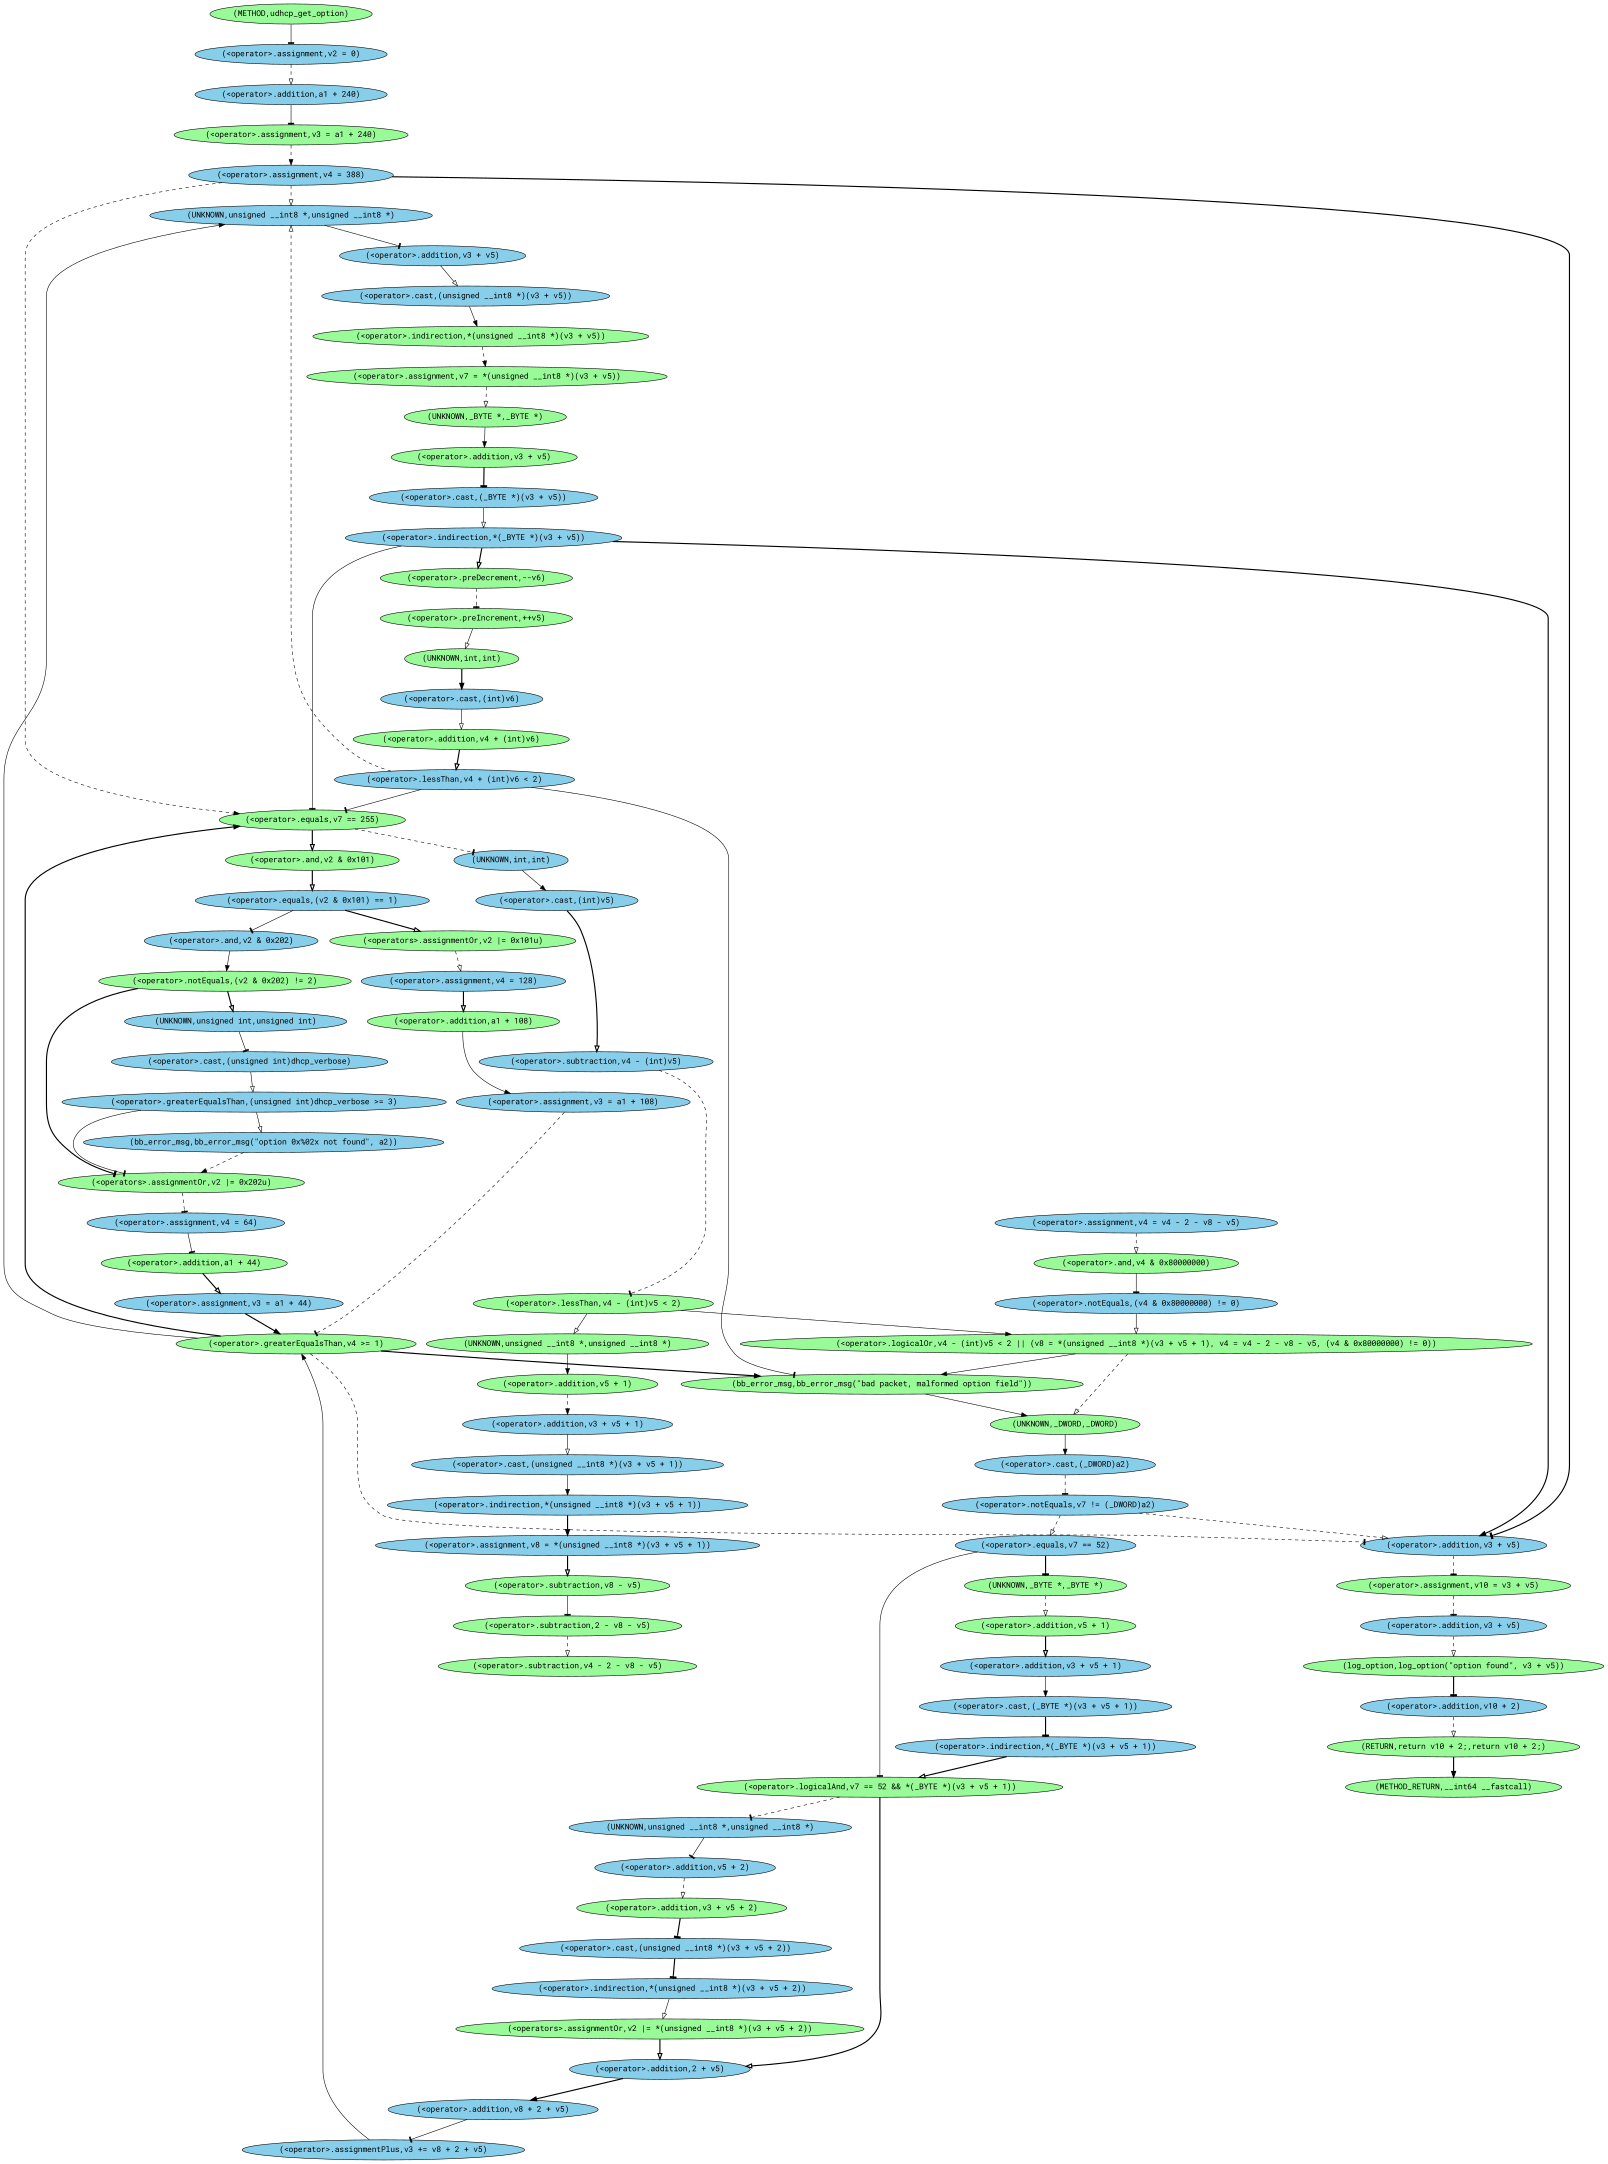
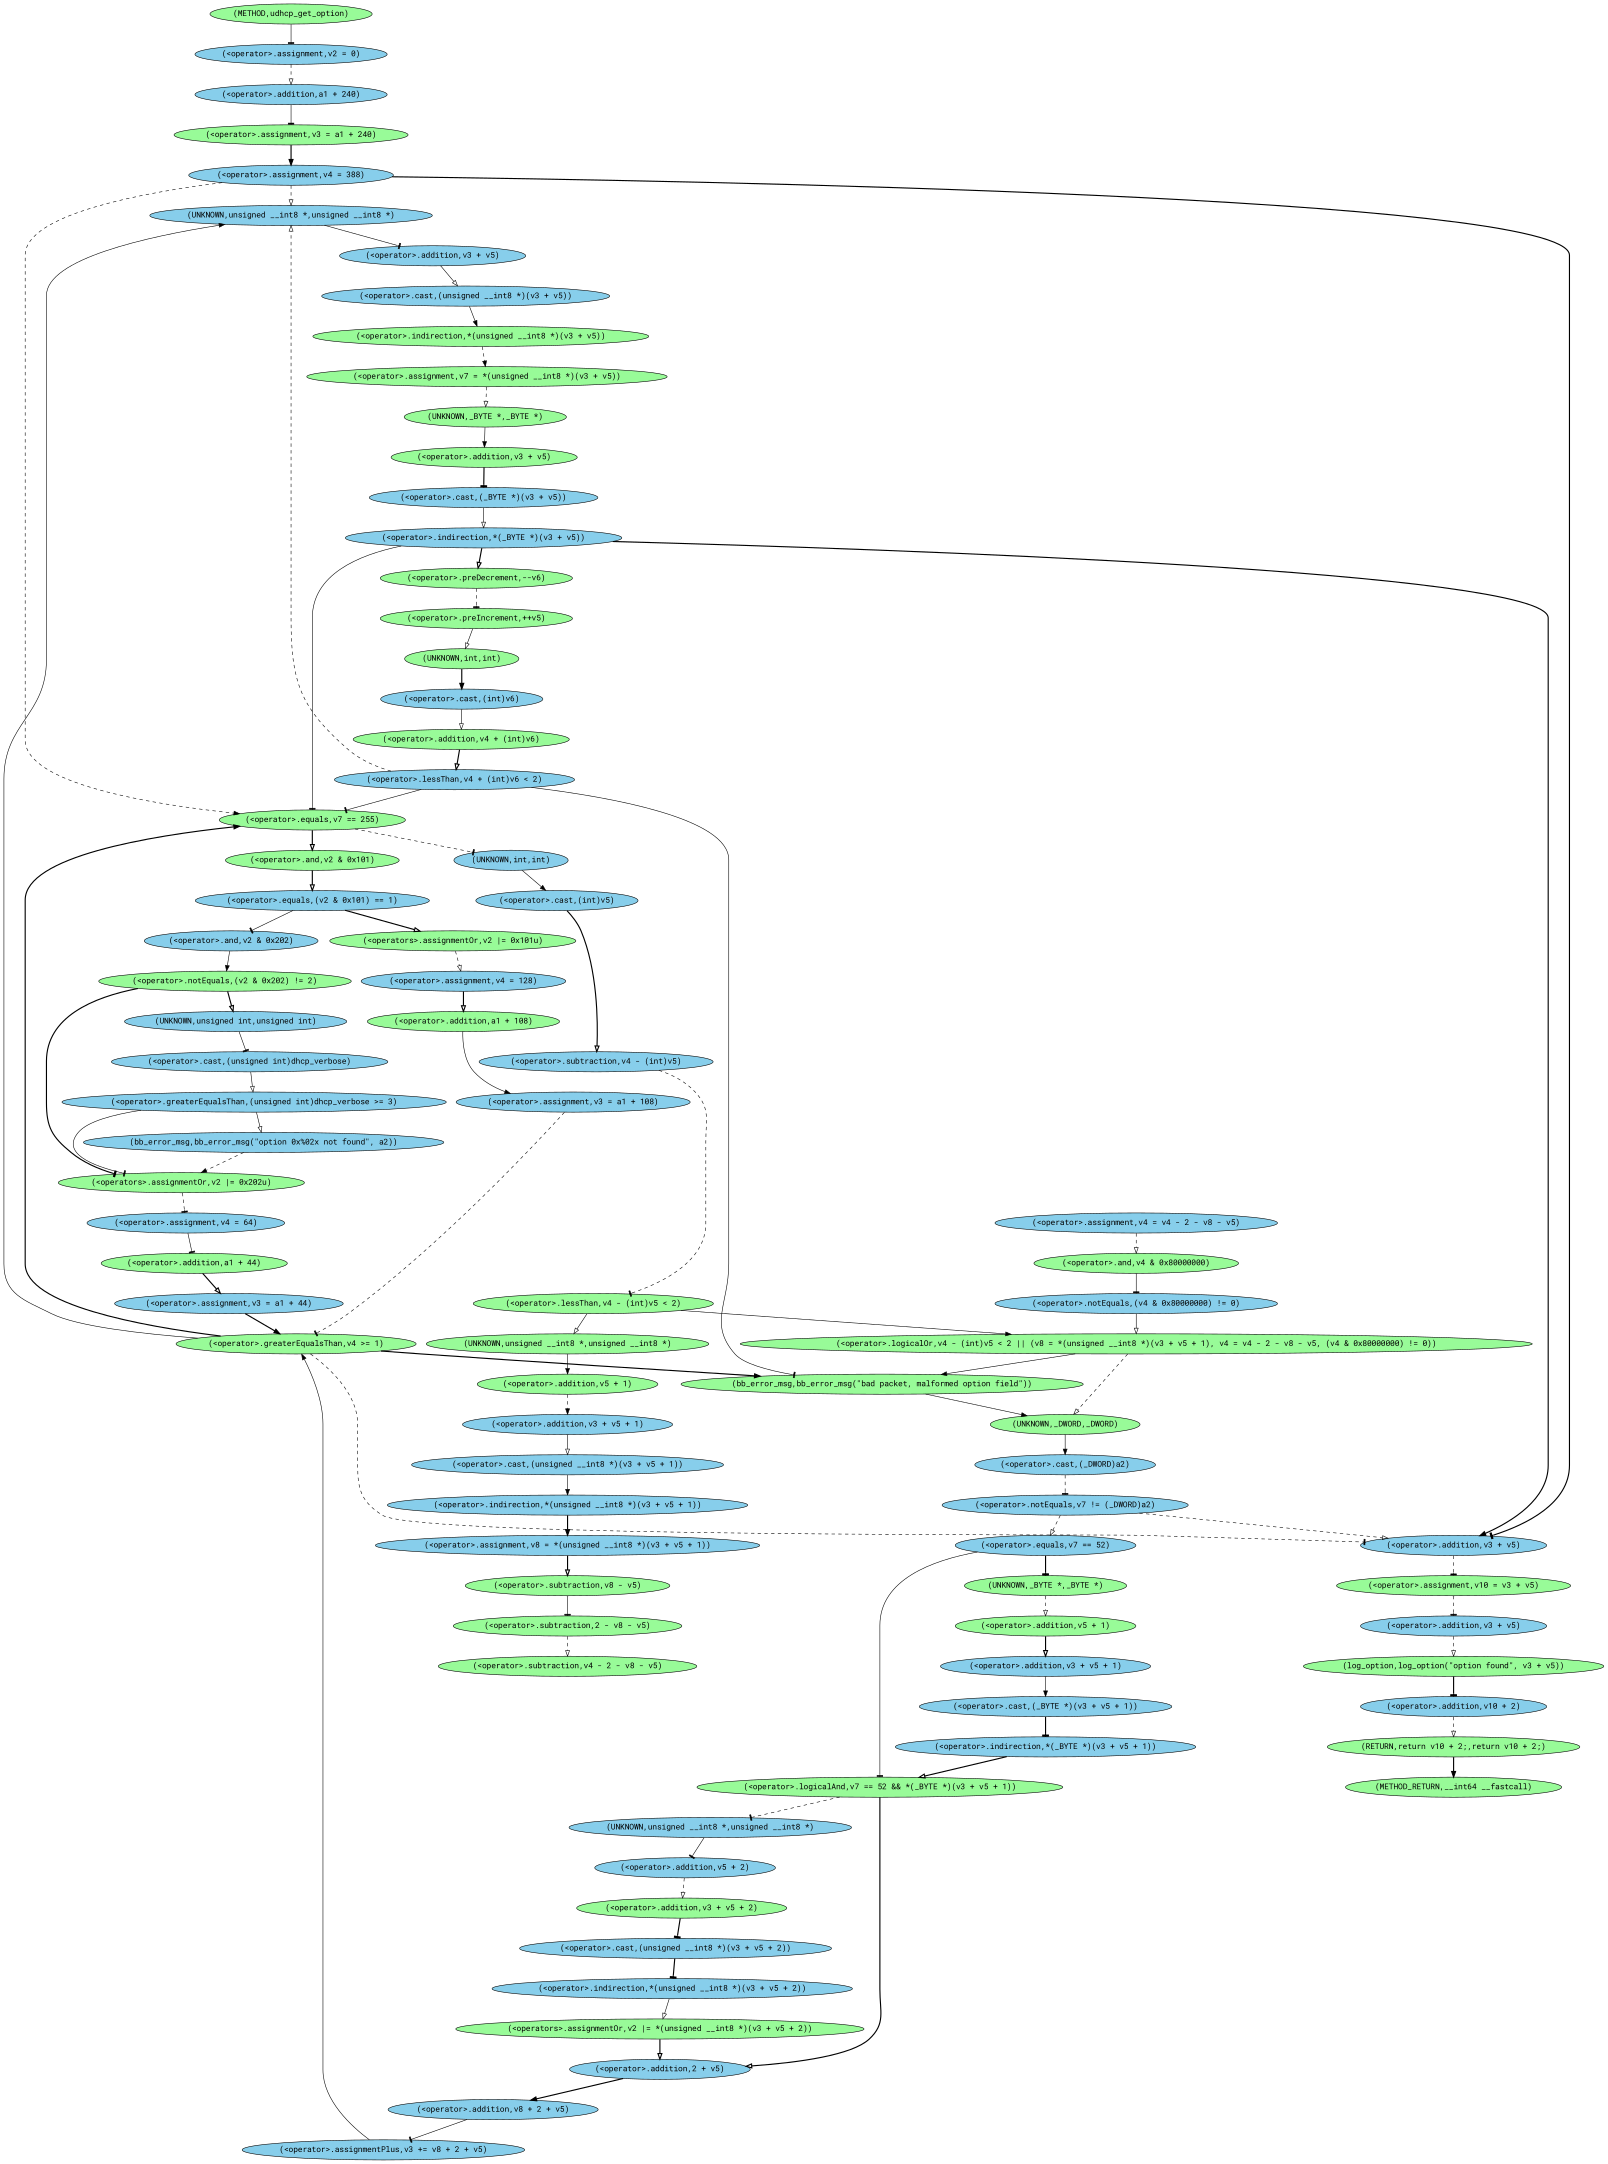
edge "(<operator>.assignment,v3 = a1 + 240)" -> "(<operator>.assignment,v4 = 388)": style dashed -> bold
